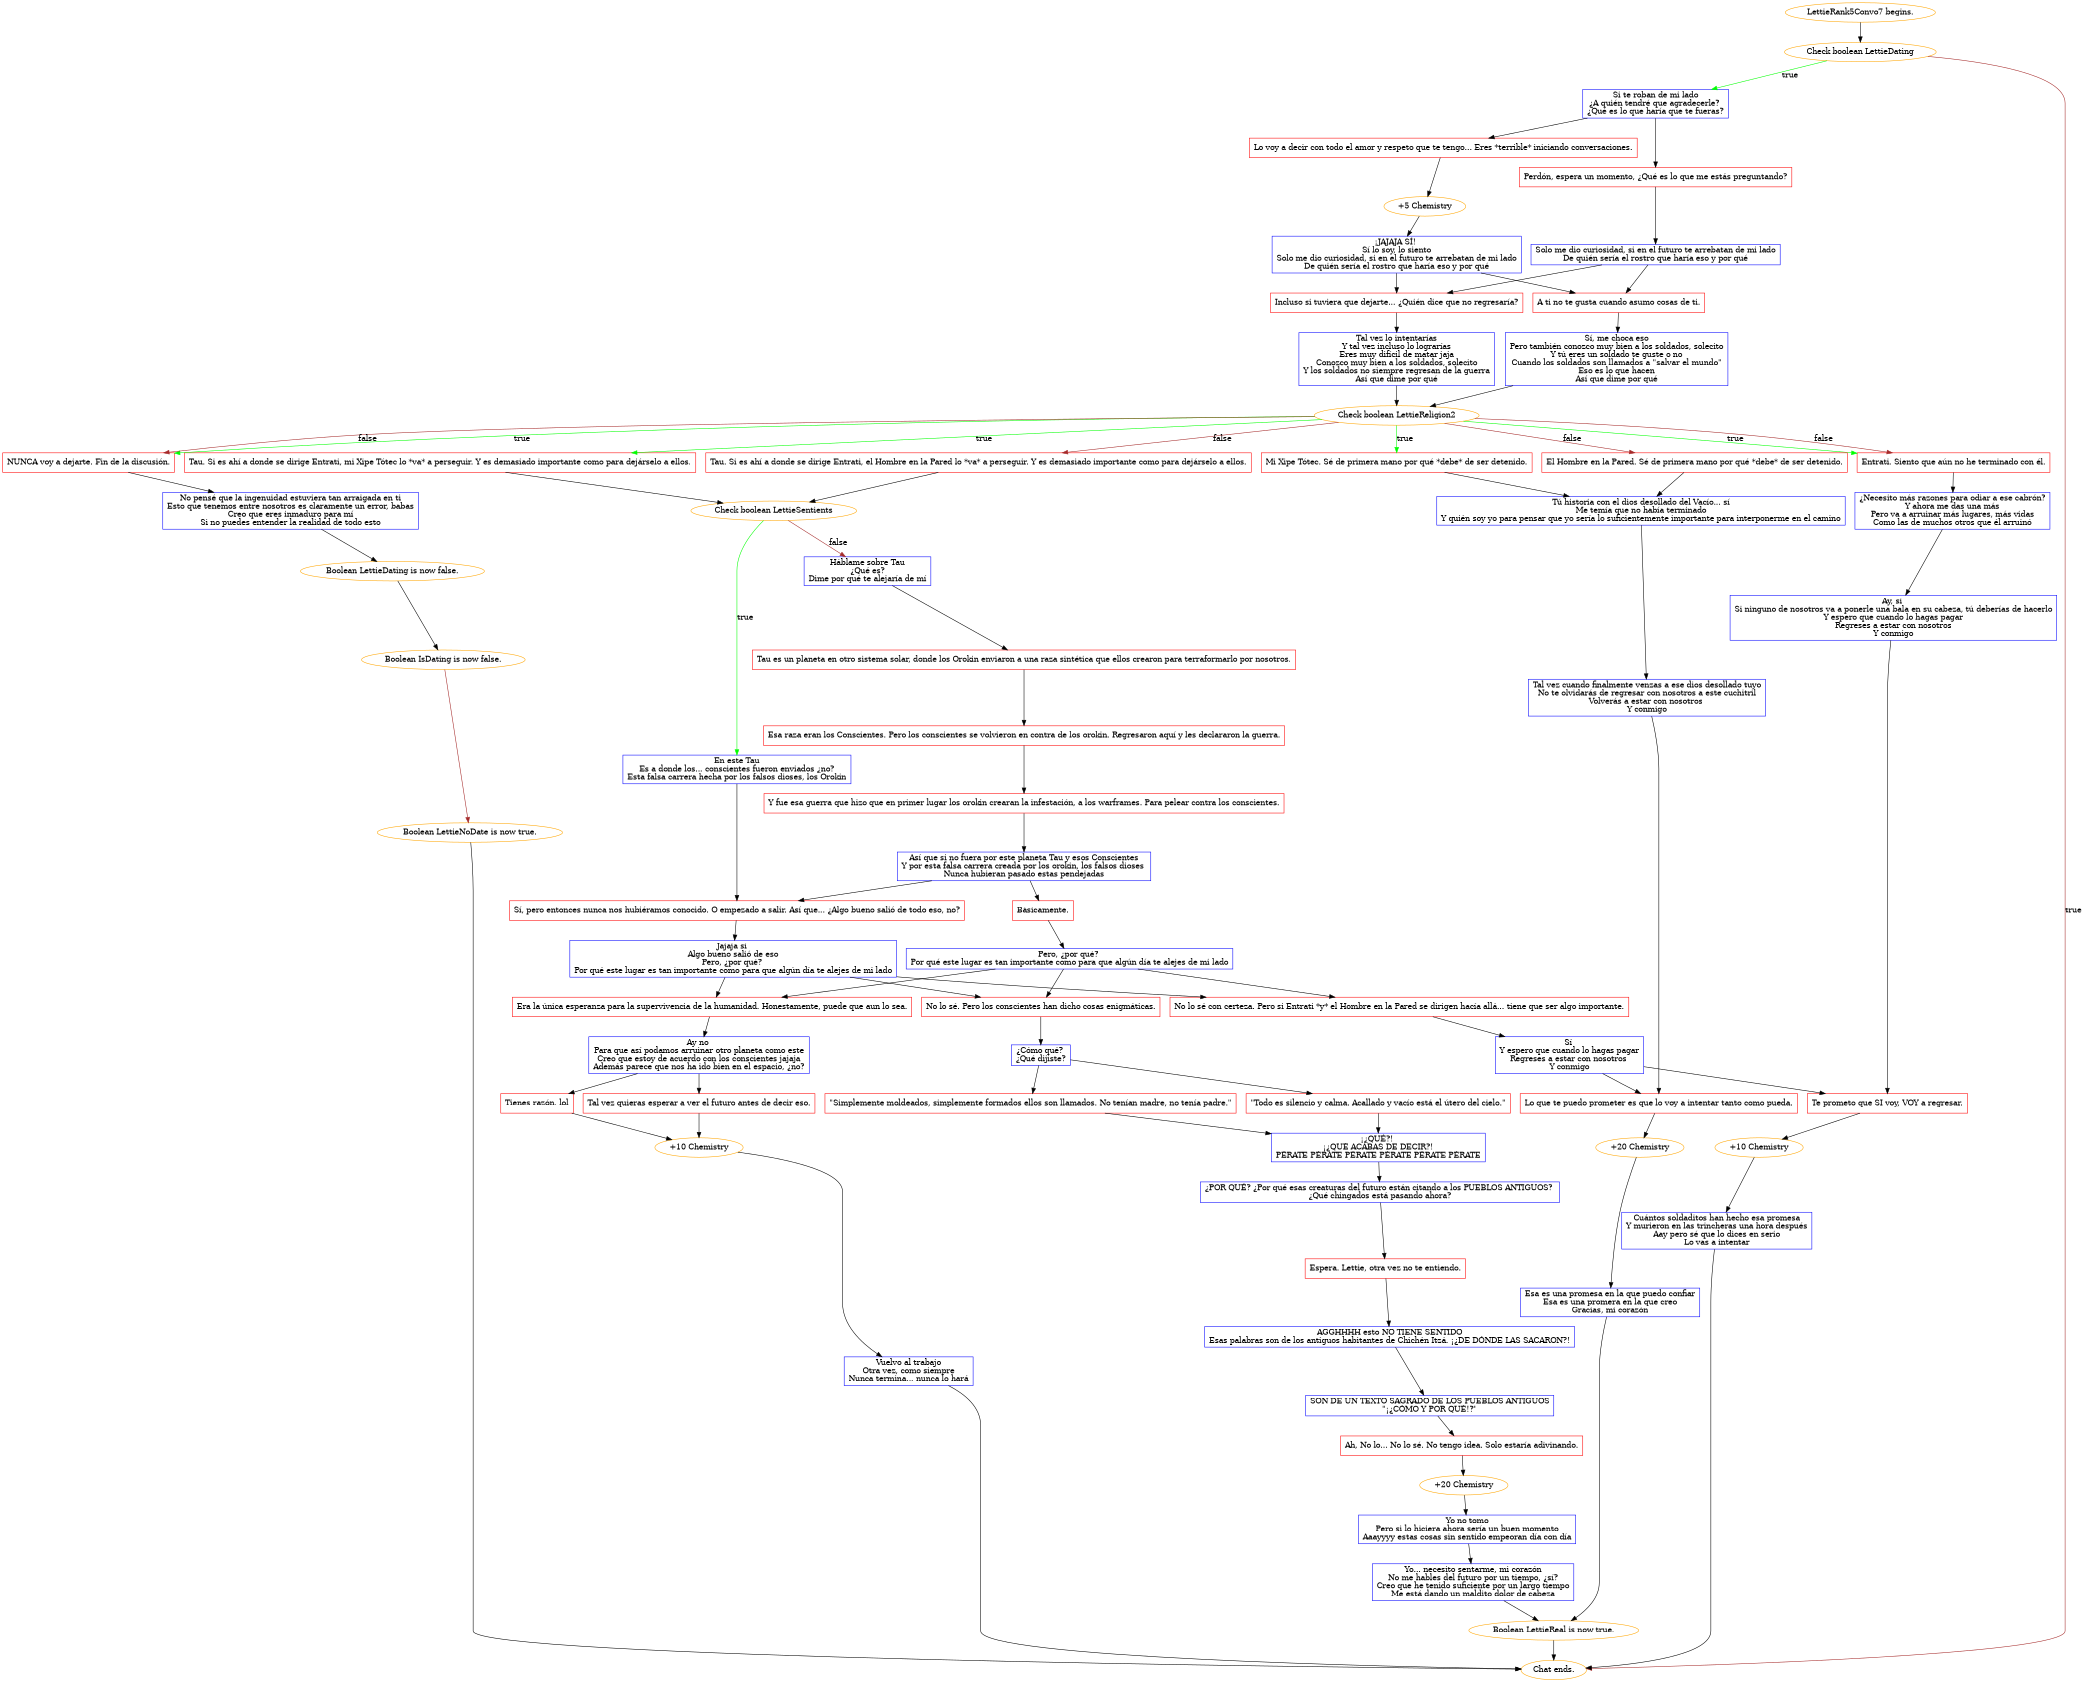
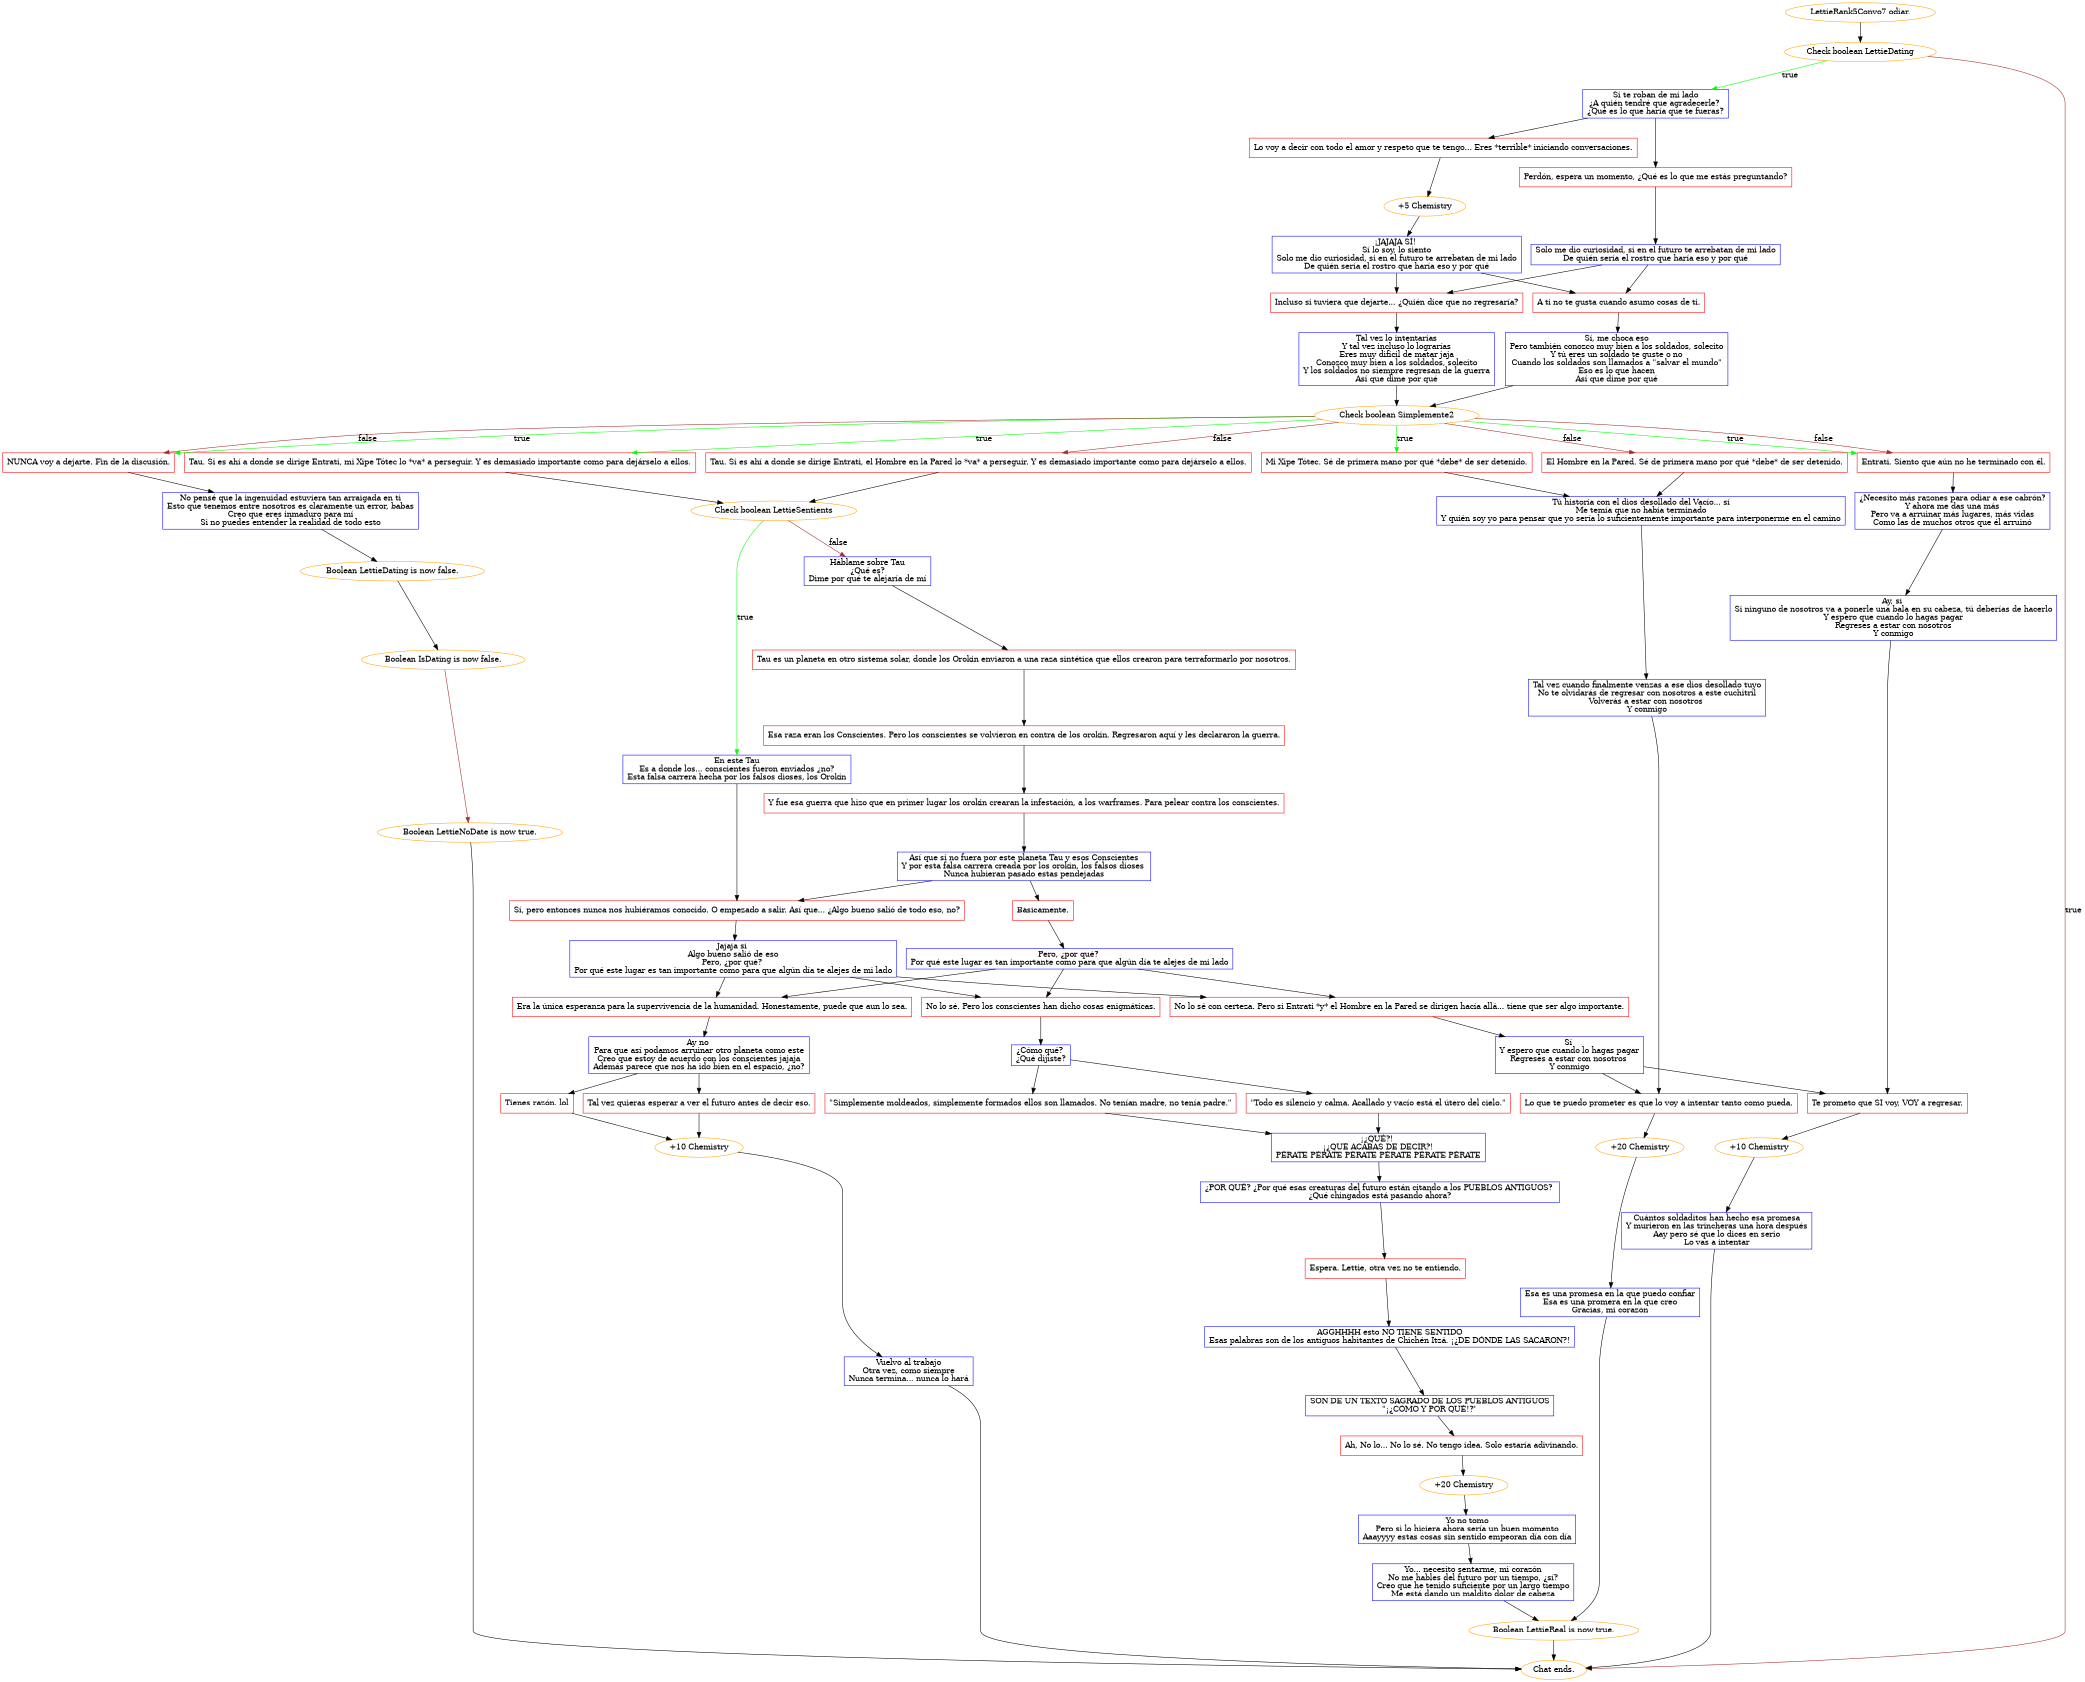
node "LettieRank5Convo7 begins.": label "LettieRank5Convo7 begins." -> "LettieRank5Convo7 odiar."
node "Check boolean LettieReligion2": label "Check boolean LettieReligion2" -> "Check boolean Simplemente2"
